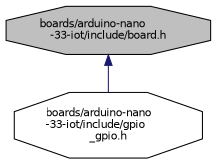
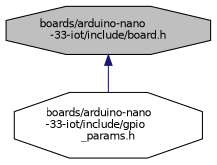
node "boards/arduino-nano -33-iot/include/gpio _gpio.h": label "boards/arduino-nano -33-iot/include/gpio _gpio.h" -> "boards/arduino-nano -33-iot/include/gpio _params.h"
